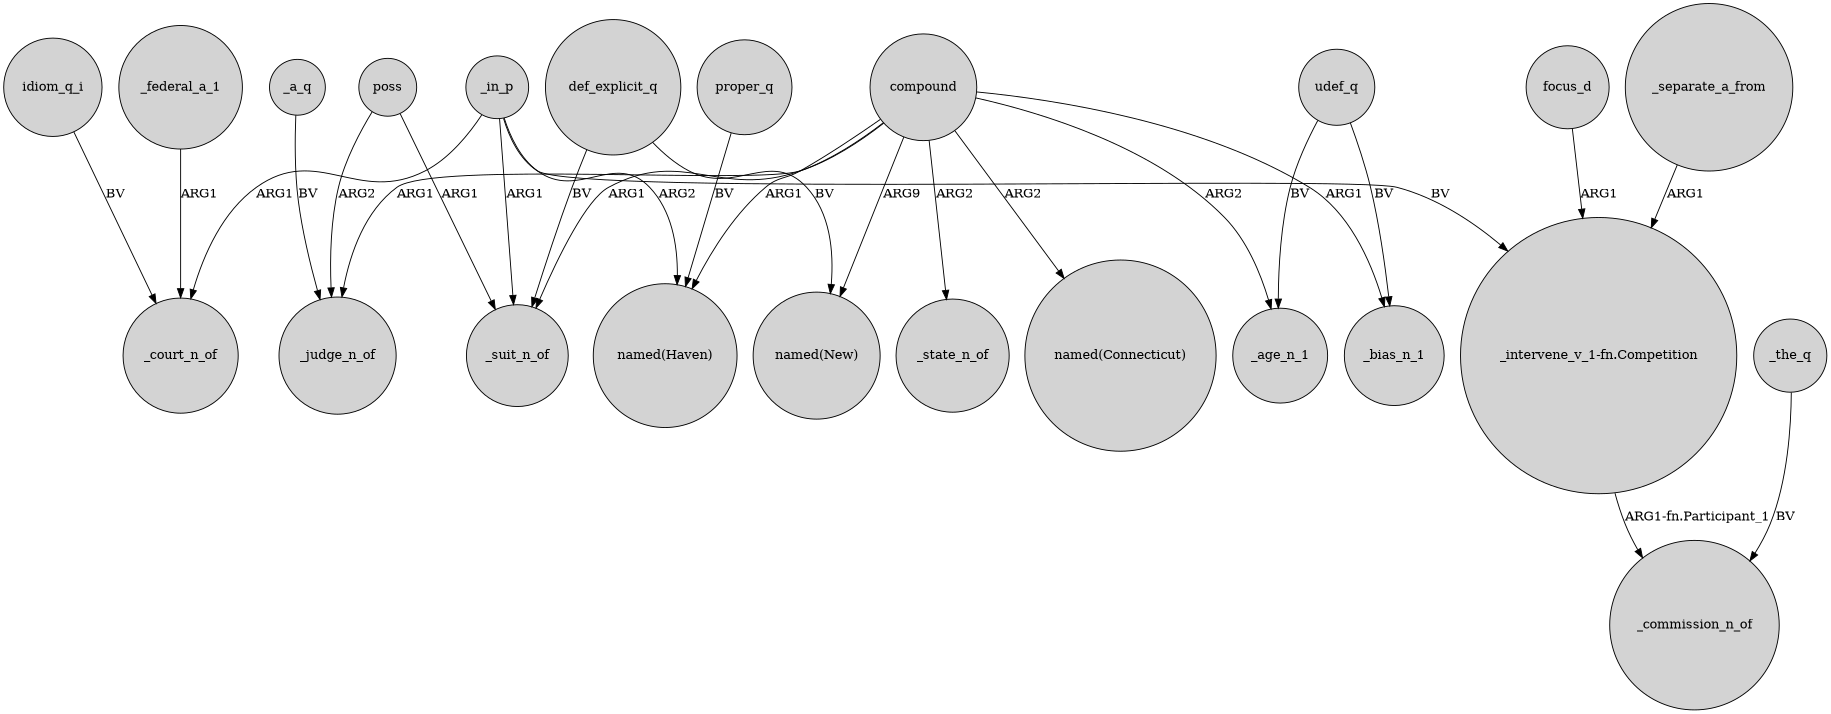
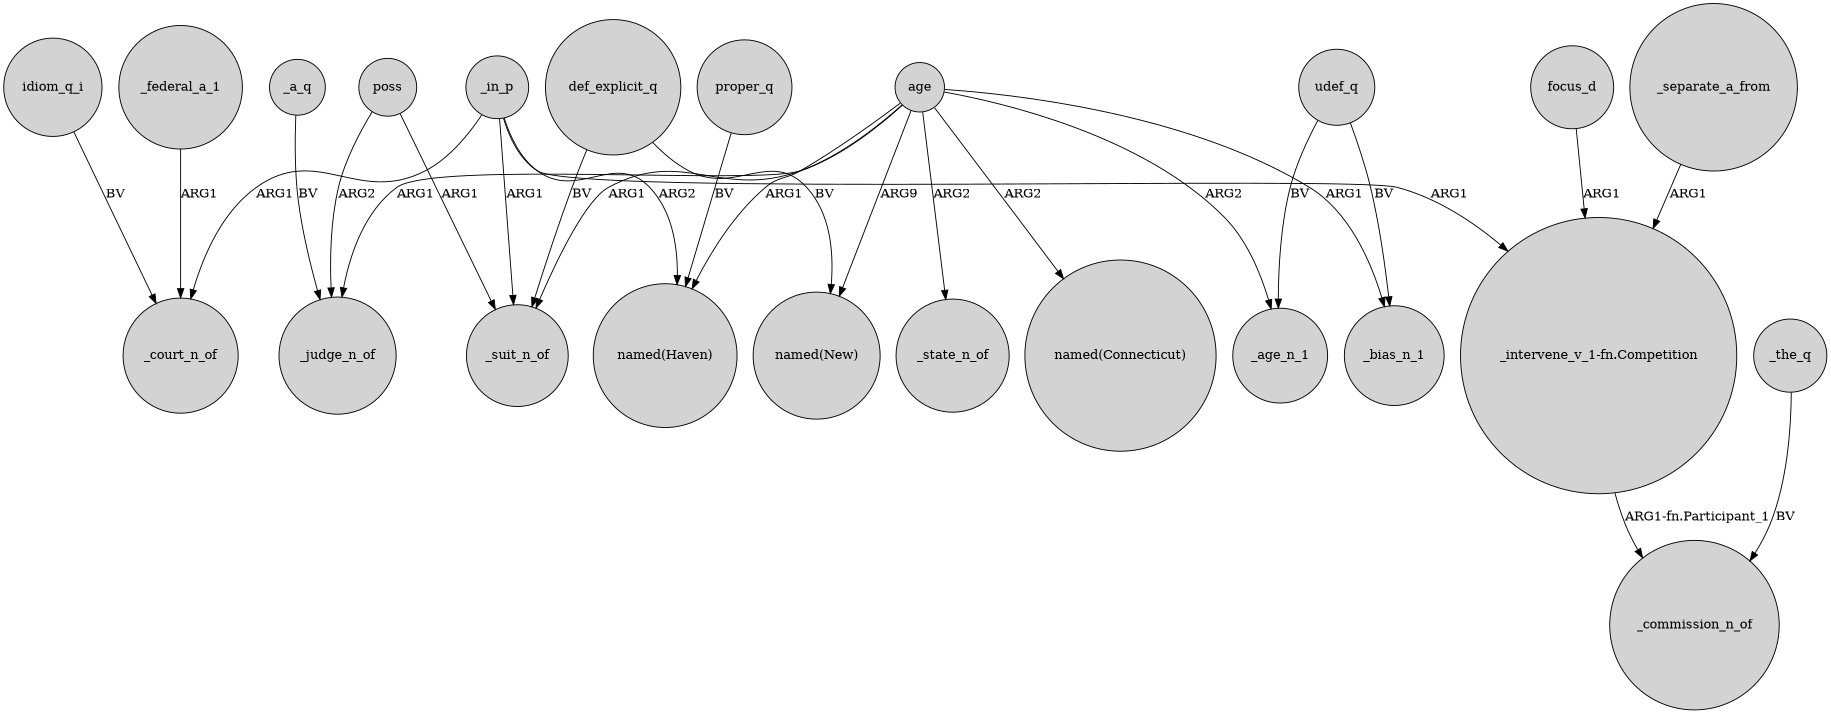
node "compound": label "compound" -> "age"
edge "_in_p" -> "_intervene_v_1-fn.Competition": label "BV" -> "ARG1"
